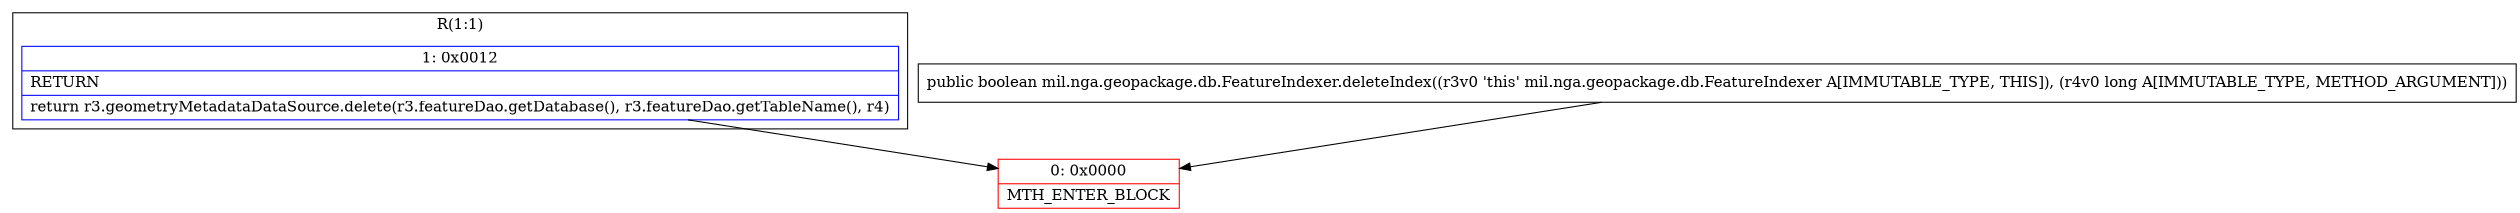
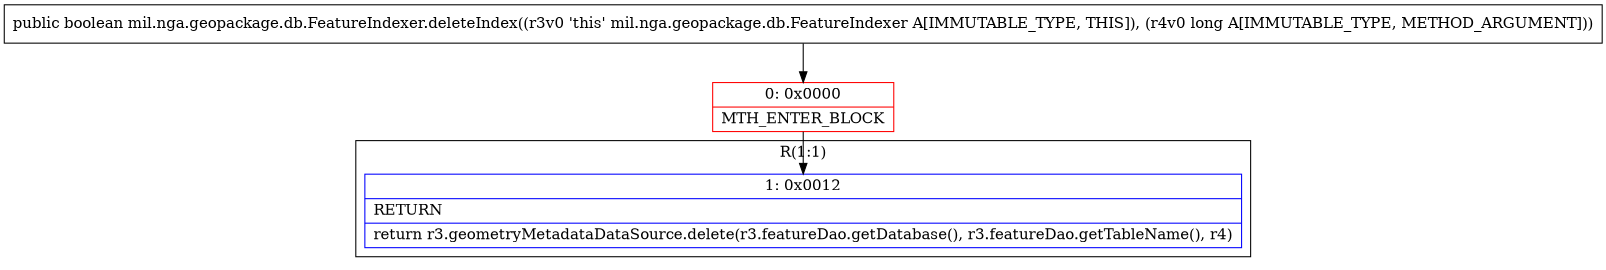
edge "1: 0x0012" -> "0: 0x0000": reversed
